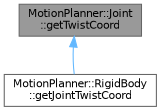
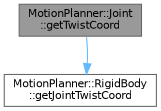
edge "MotionPlanner::RigidBody ::getJointTwistCoord" -> "MotionPlanner::Joint ::getTwistCoord": reversed
